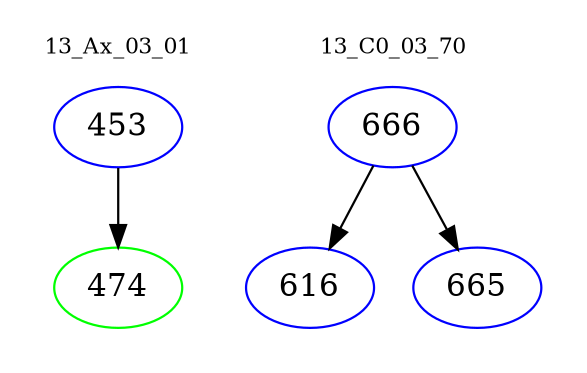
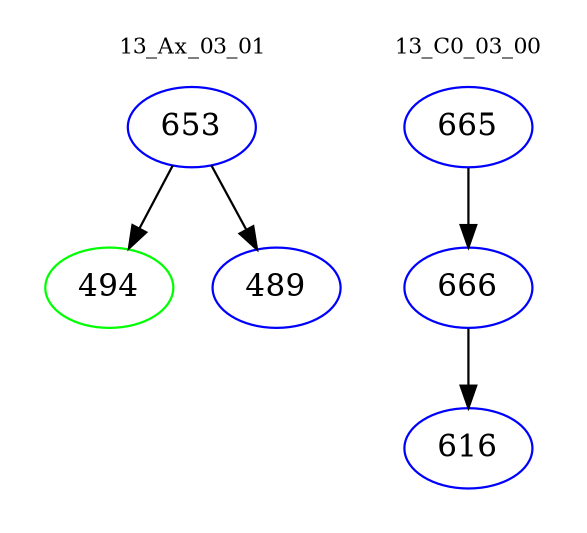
cluster "13_C0_03_70": label "13_C0_03_70" -> "13_C0_03_00"
node "453": label "453" -> "653"
edge "666" -> "665": reversed
node "474": label "474" -> "494"
node "489": added
